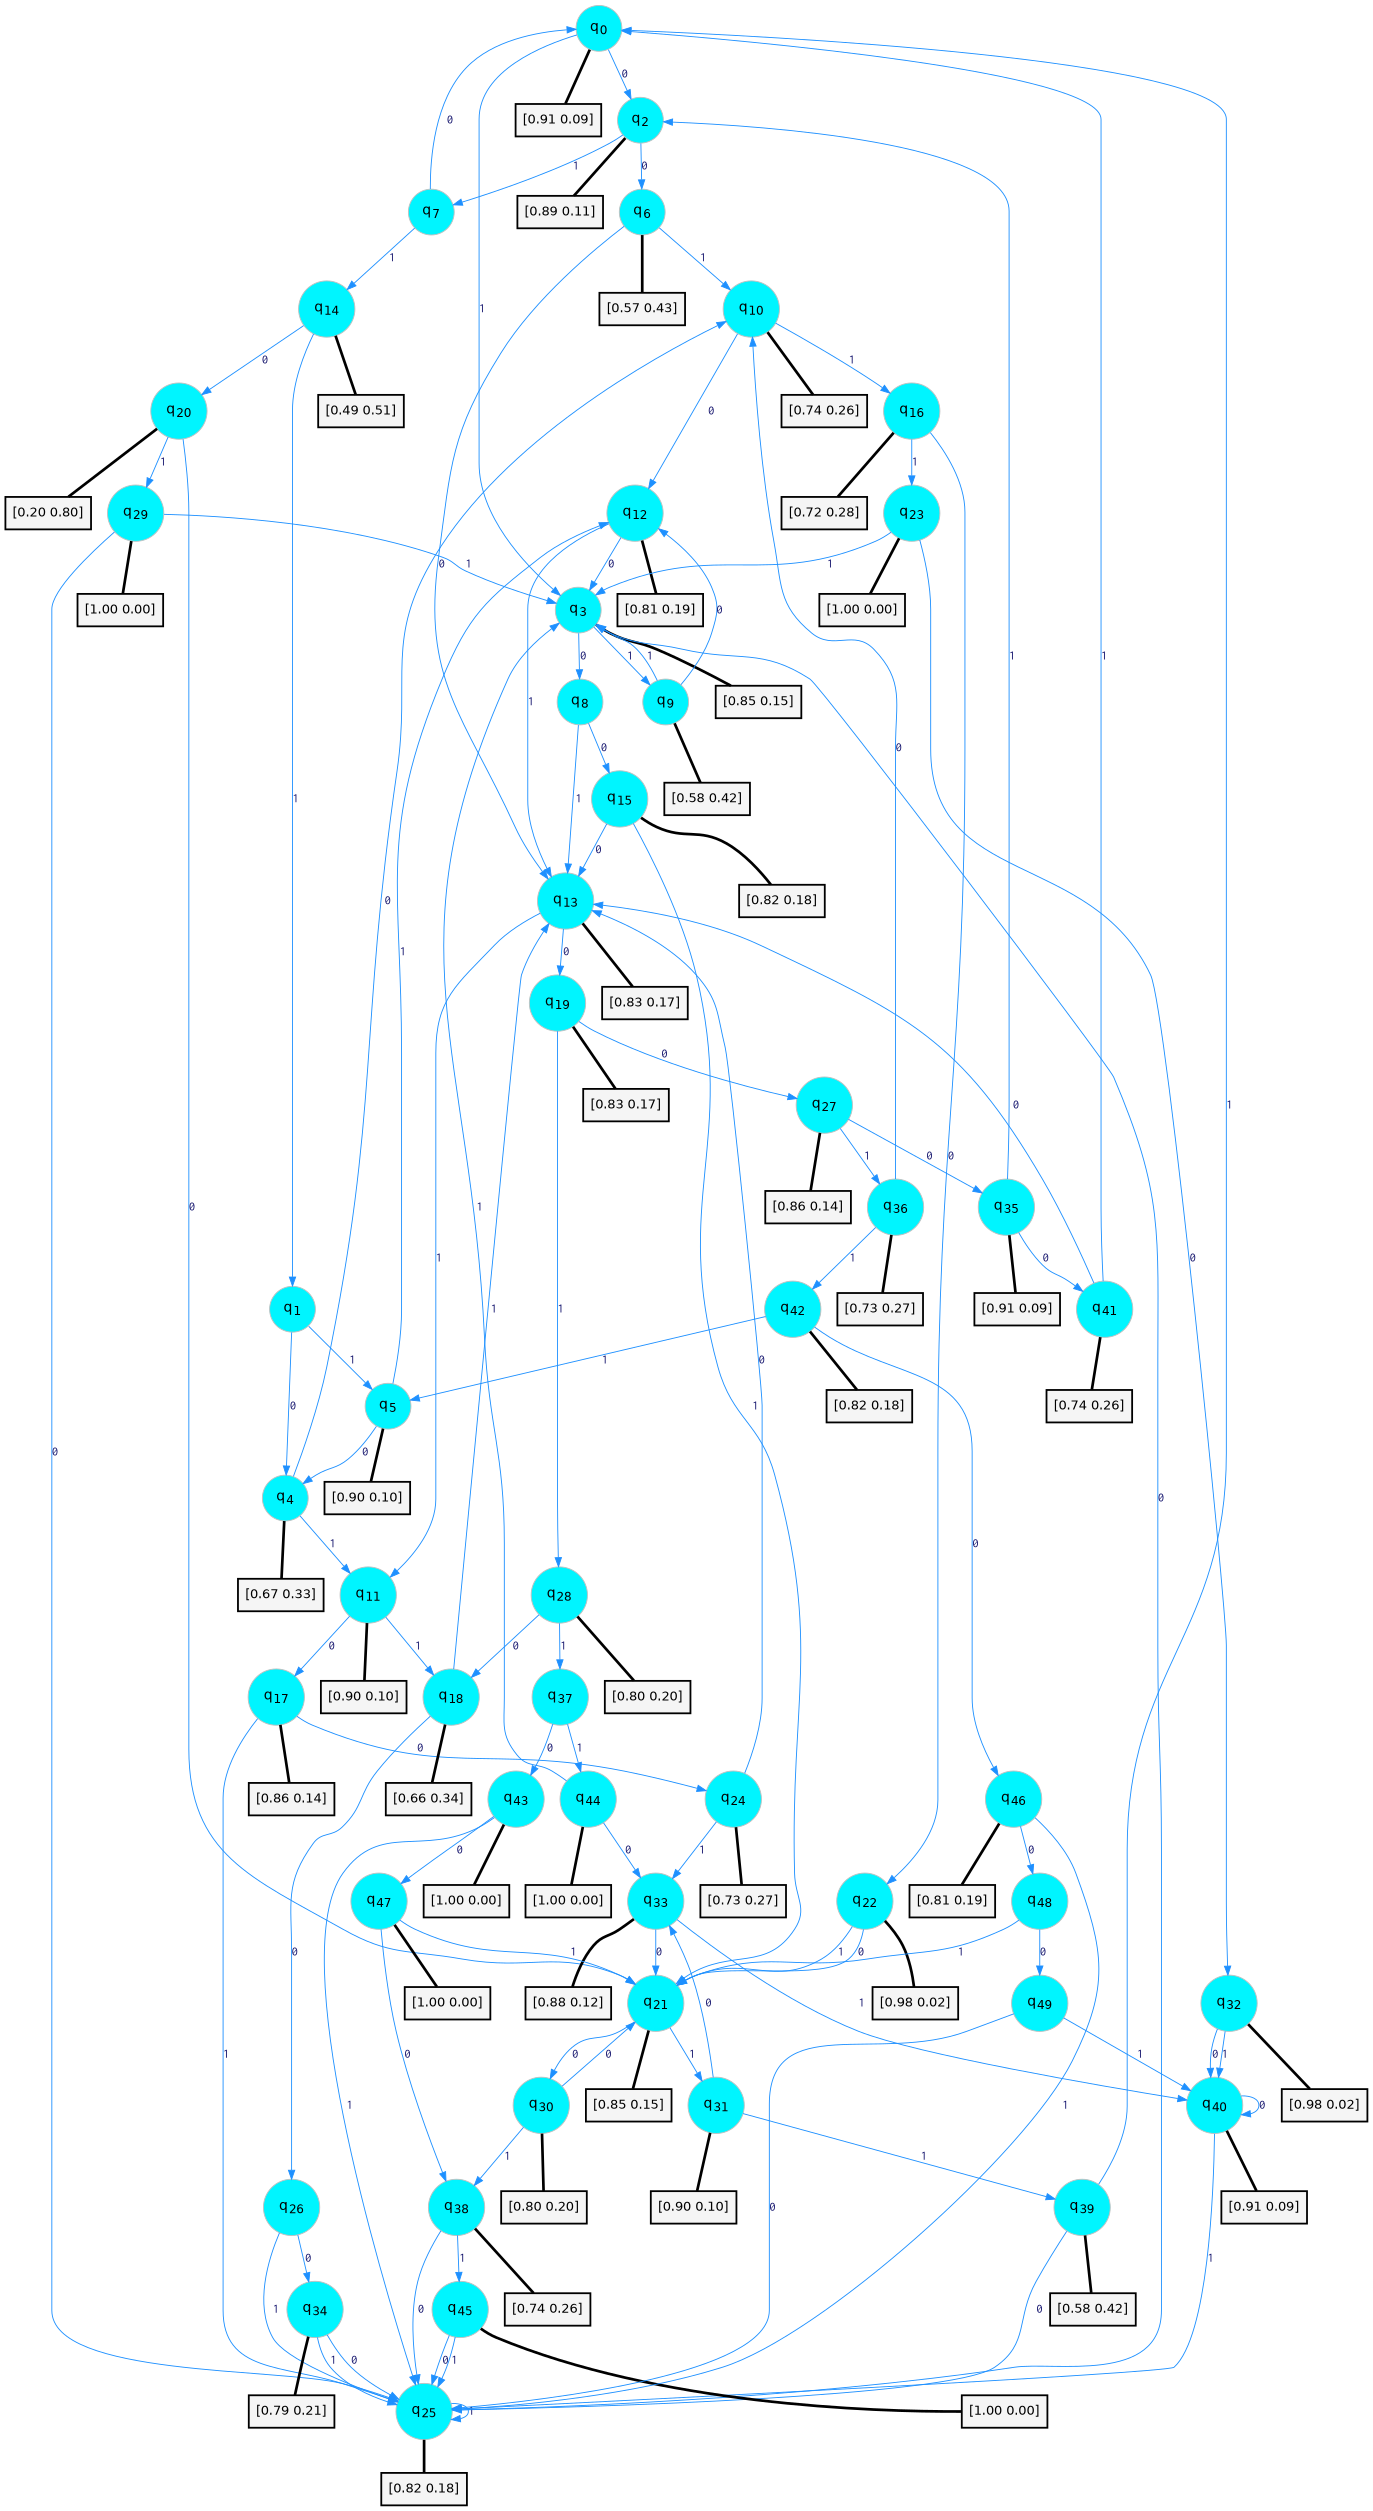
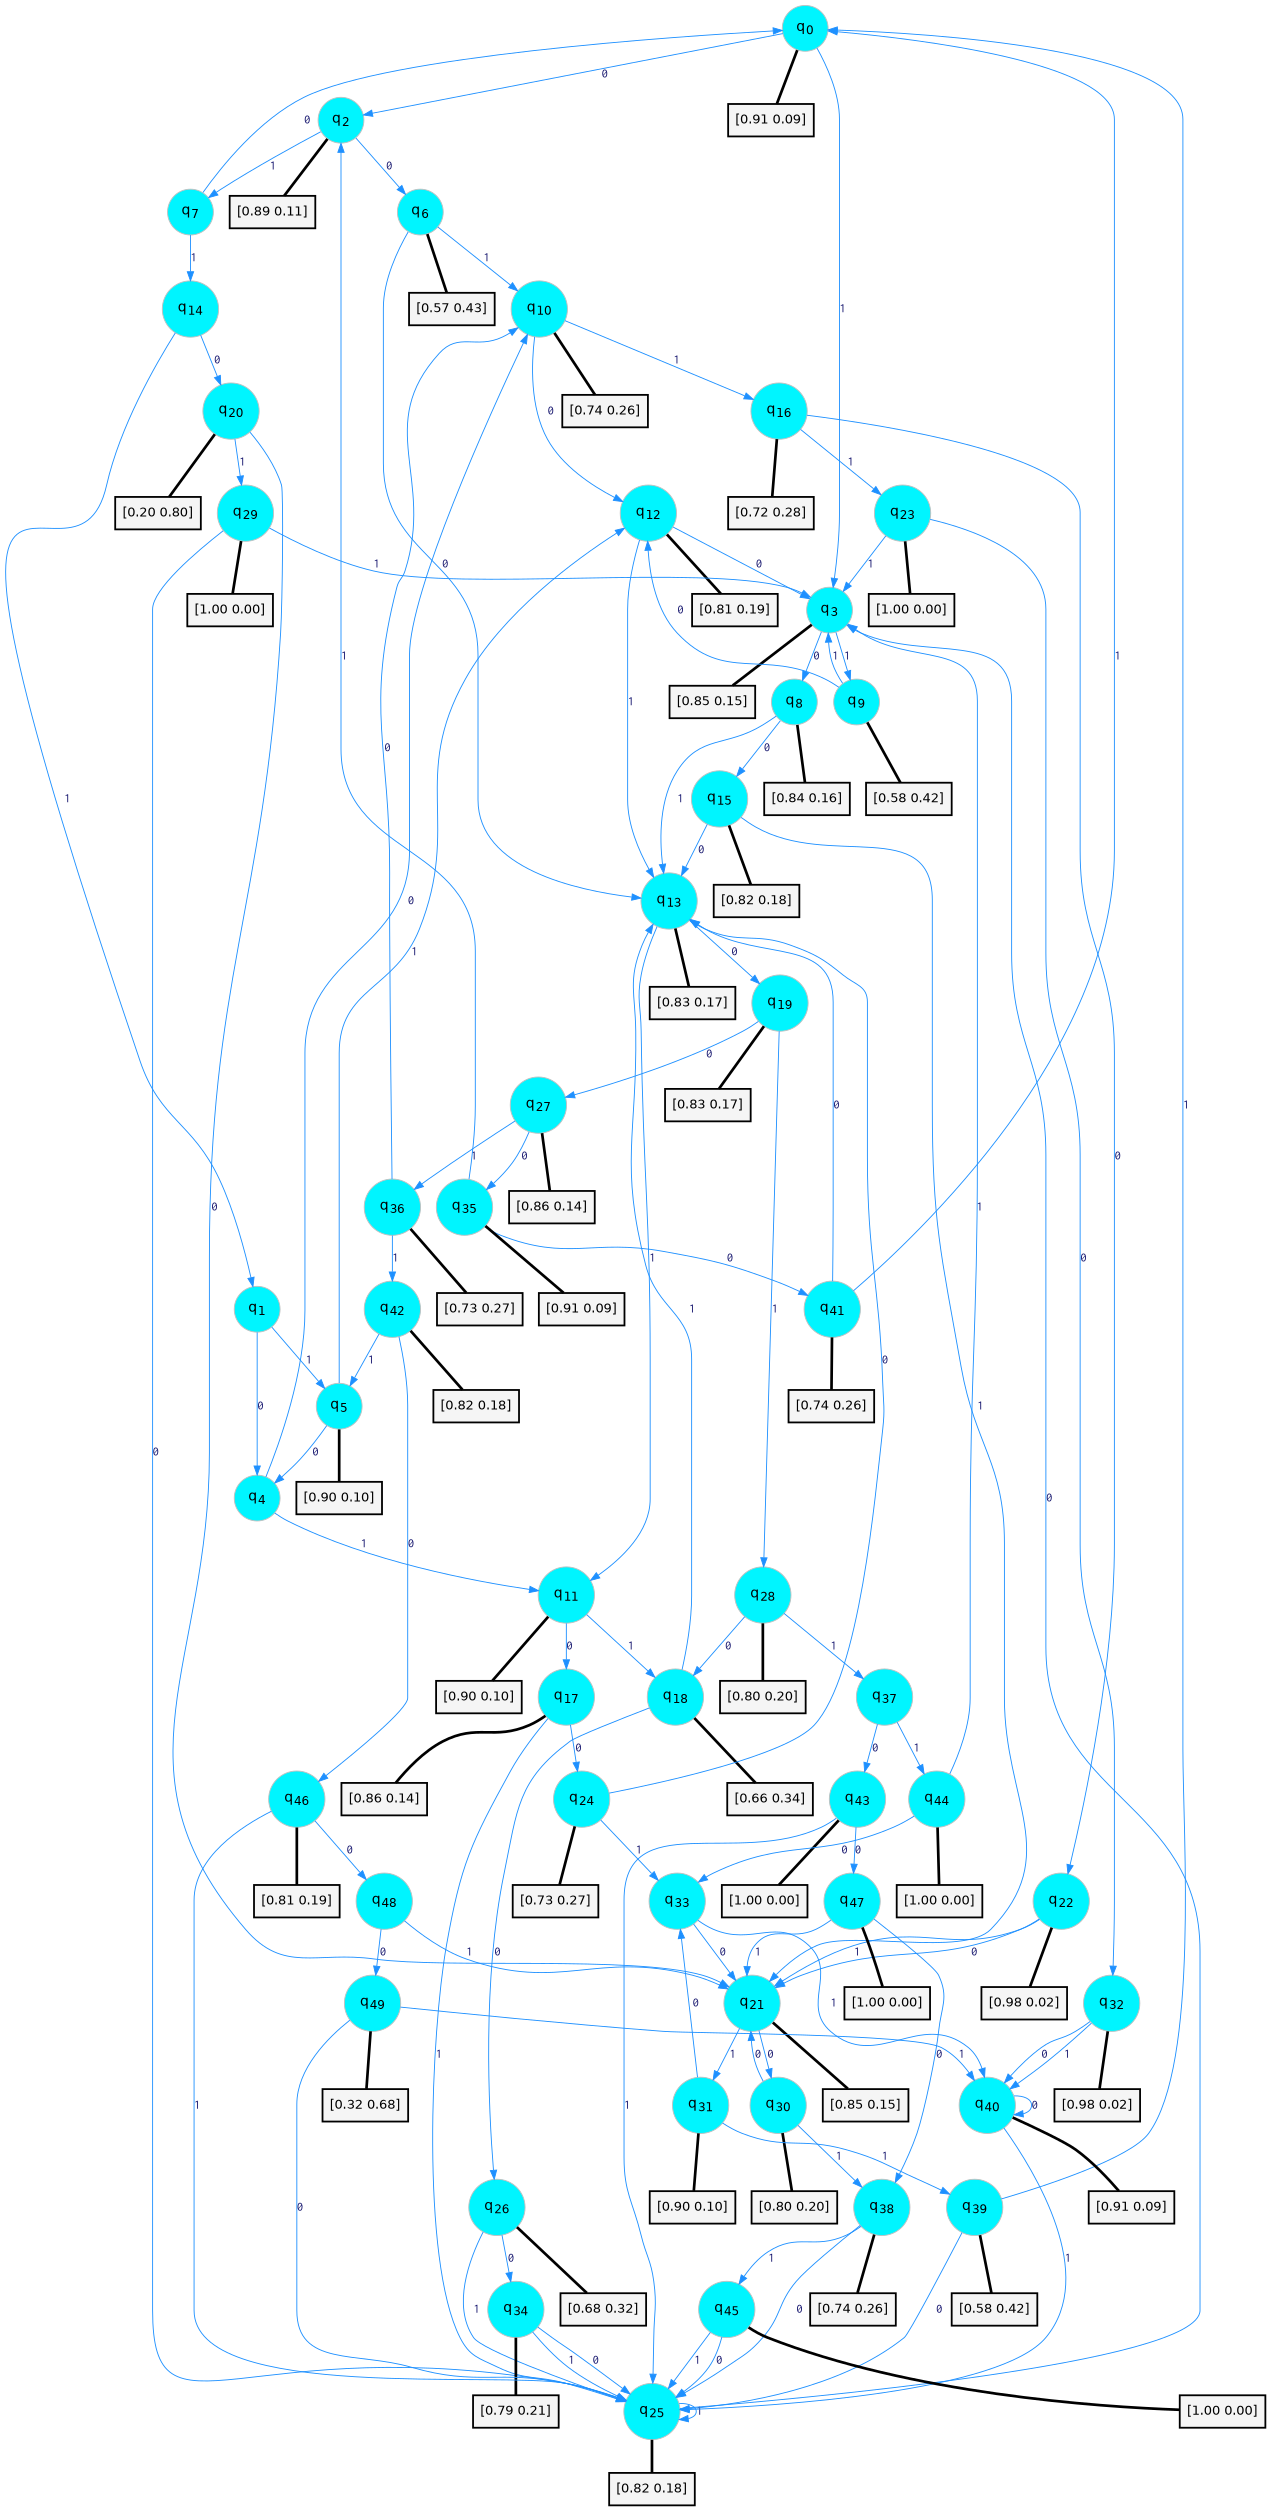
node "[0.49 0.51]": removed
node "[0.84 0.16]": added
node "[0.67 0.33]": removed
node "[0.88 0.12]": removed
node "[0.32 0.68]": added
node "[0.68 0.32]": added
